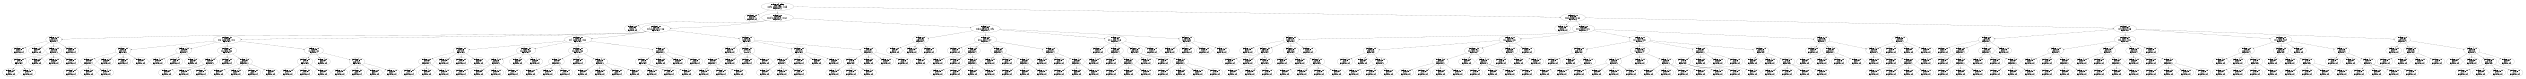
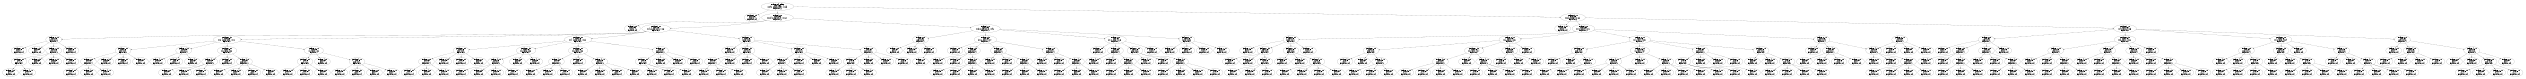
node "Attribute: 1=3.0 Count: 11 0.0:1   1.0:10 Count On: 2": label "Attribute: 1=3.0 Count: 11 0.0:1   1.0:10 Count On: 2" -> "Attribute: 1=3.0 Count: 11 0.0:1   1.0:10 Expand On: 2"
